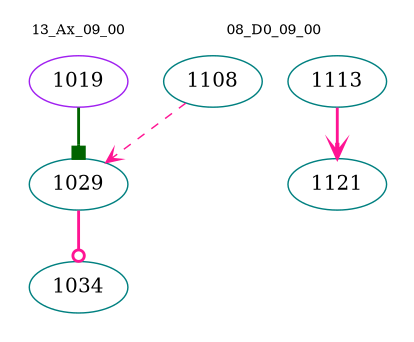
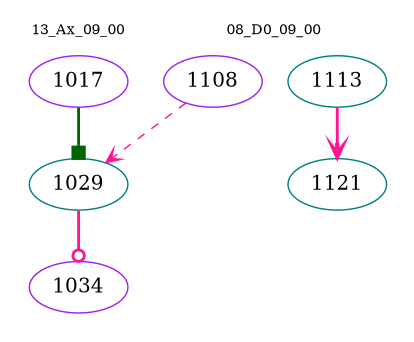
node "1019": label "1019" -> "1017"
node "1108": color teal -> purple
node "1034": color teal -> purple
